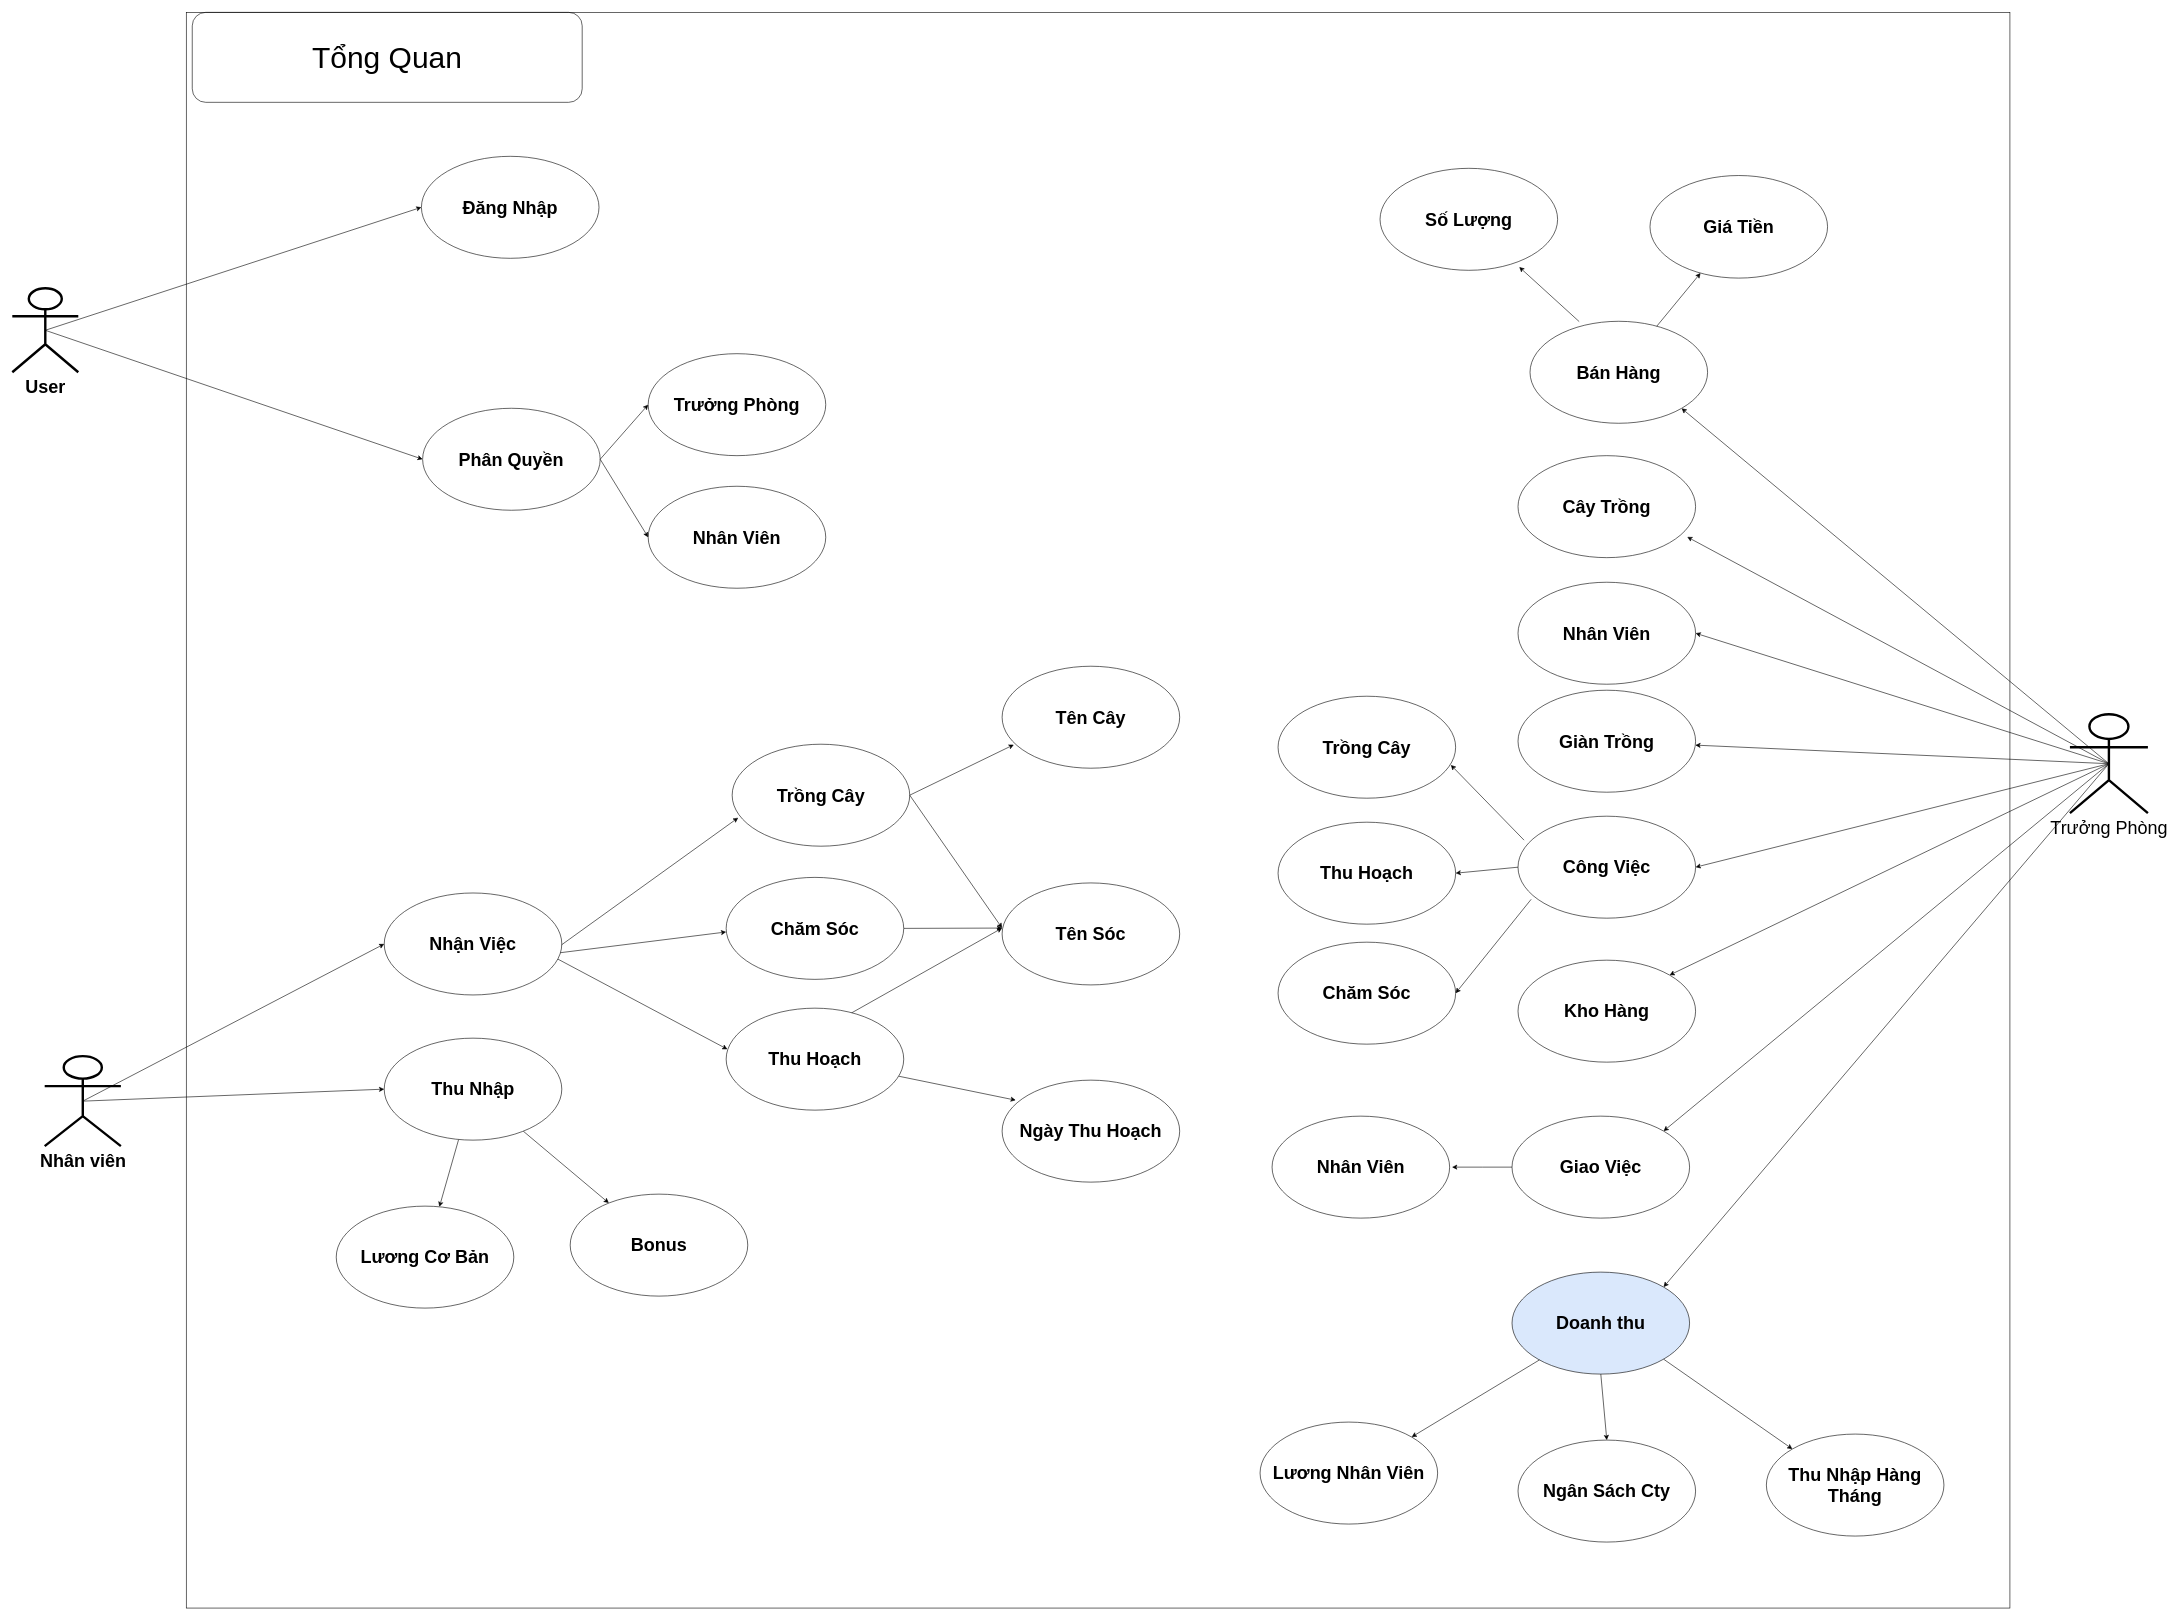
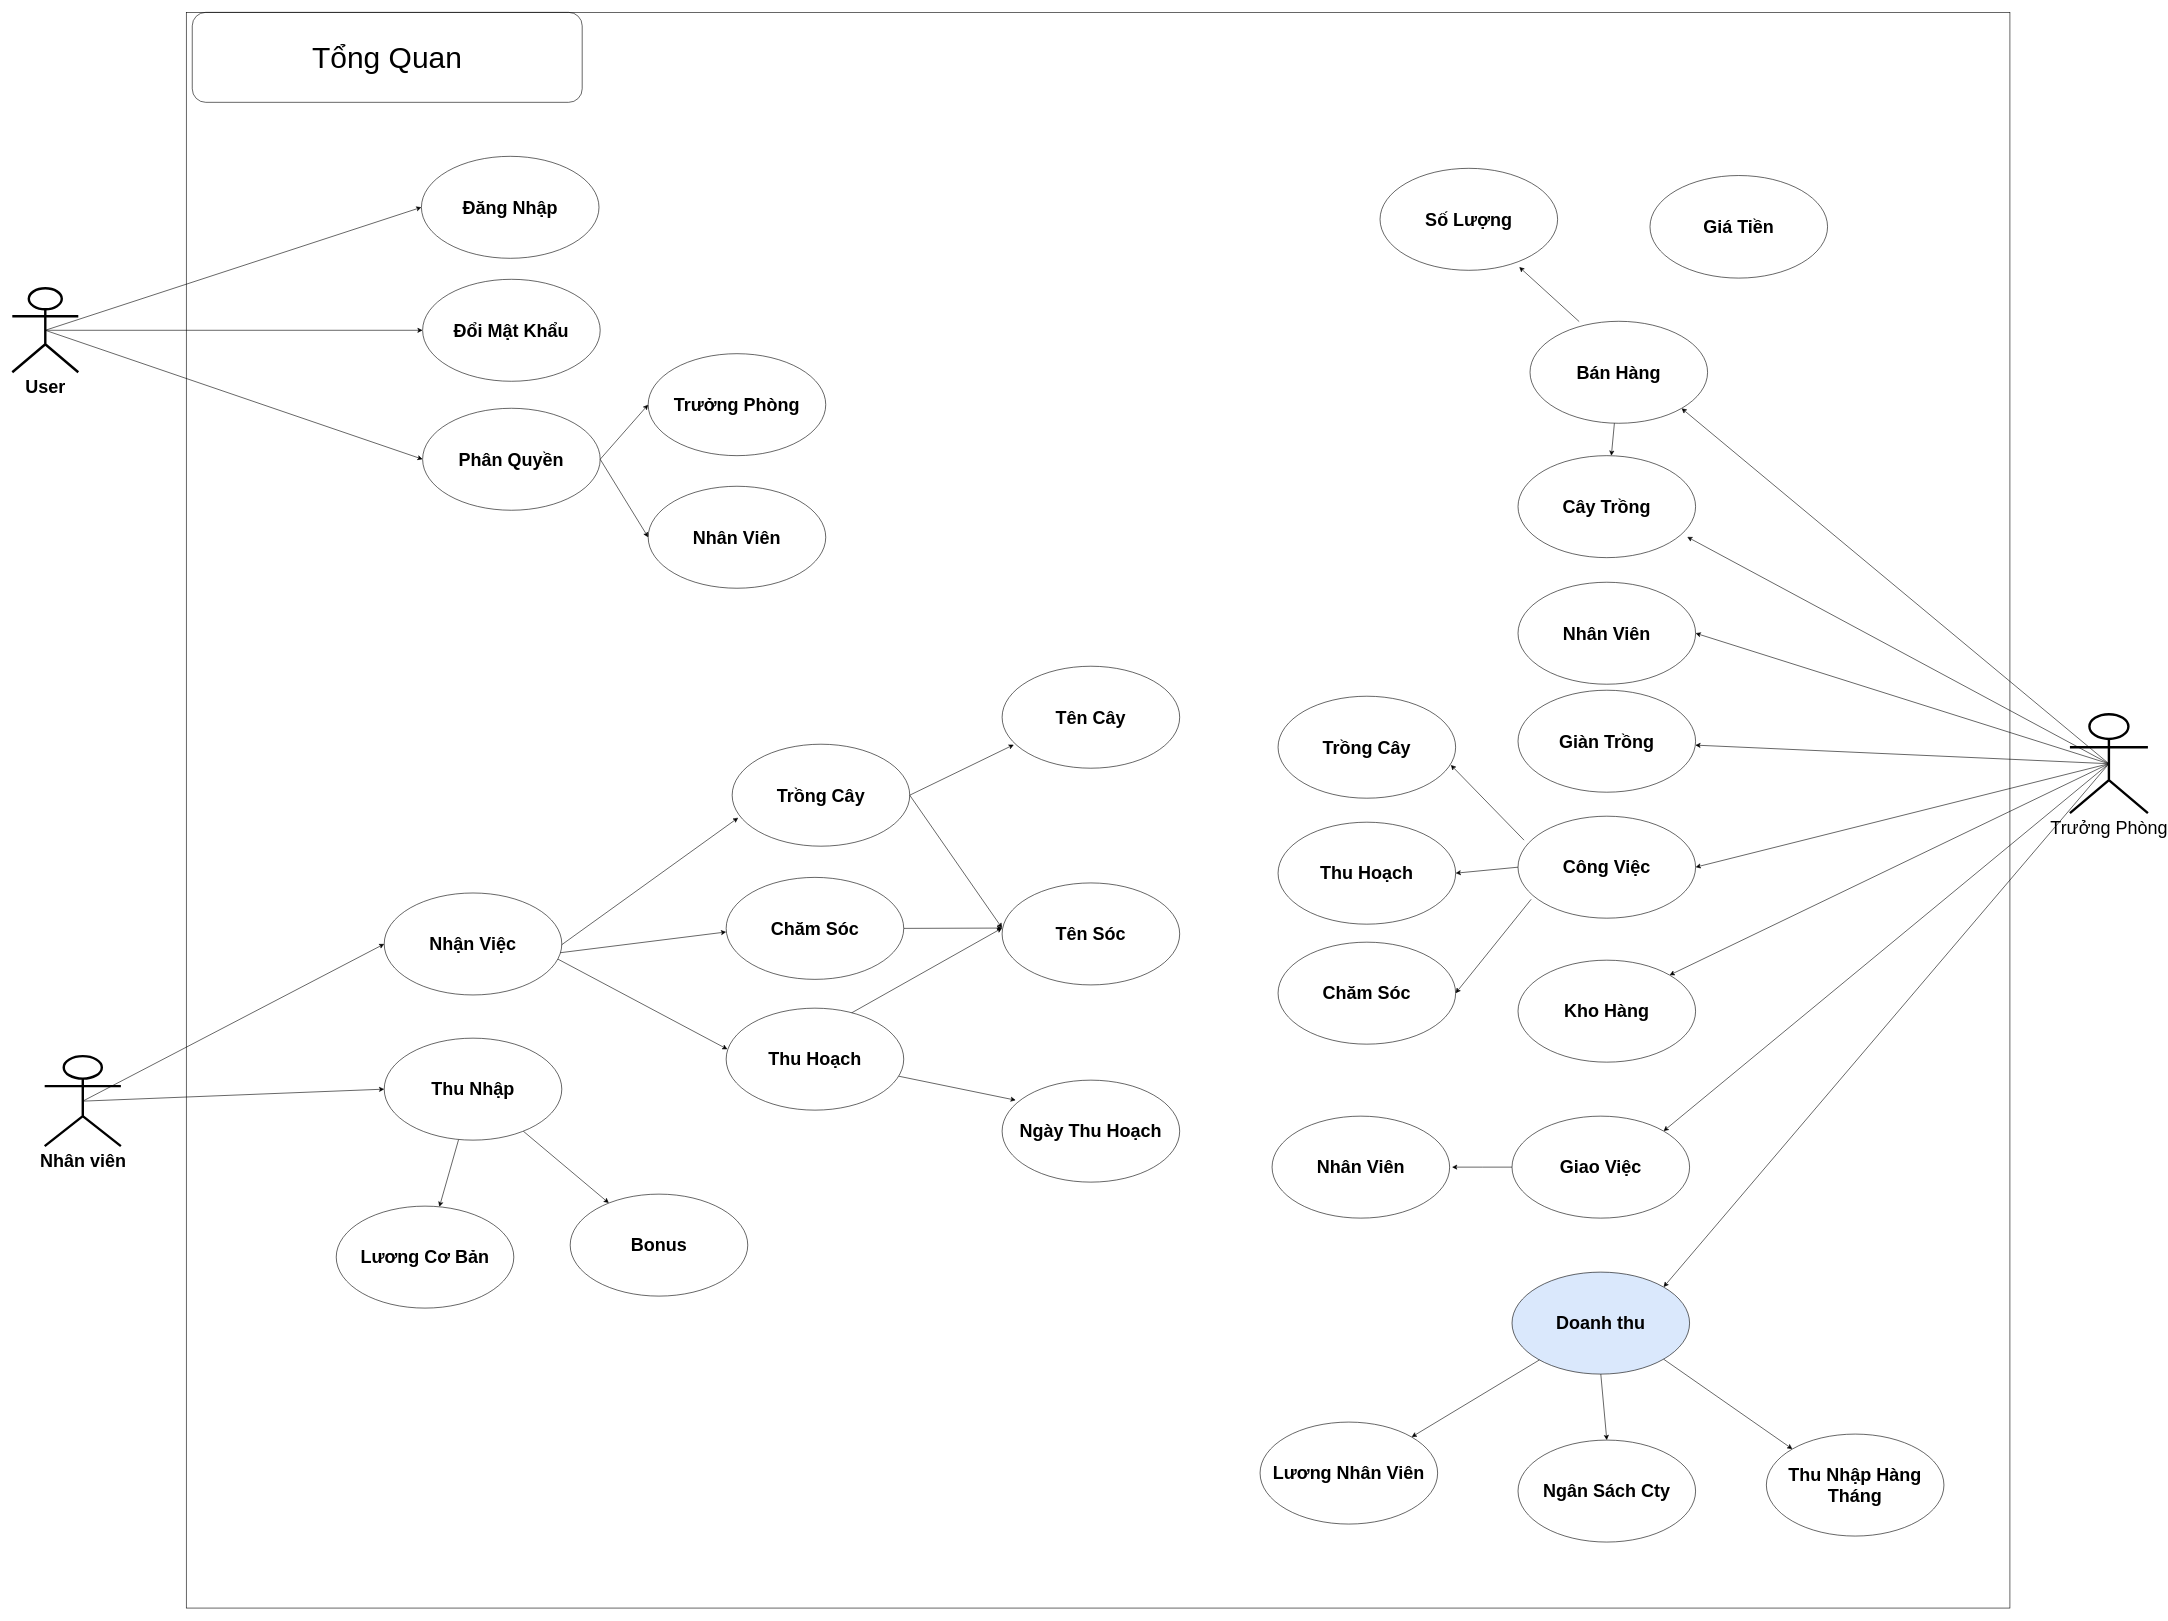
edge "Bán Hàng" -> "Giá Tiền": now "Bán Hàng" -> "Cây Trồng"
edge "User" -> "Đổi Mật Khẩu": added
node "Đổi Mật Khẩu": added
